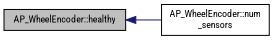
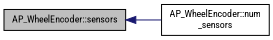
node "AP_WheelEncoder::healthy": label "AP_WheelEncoder::healthy" -> "AP_WheelEncoder::sensors"
